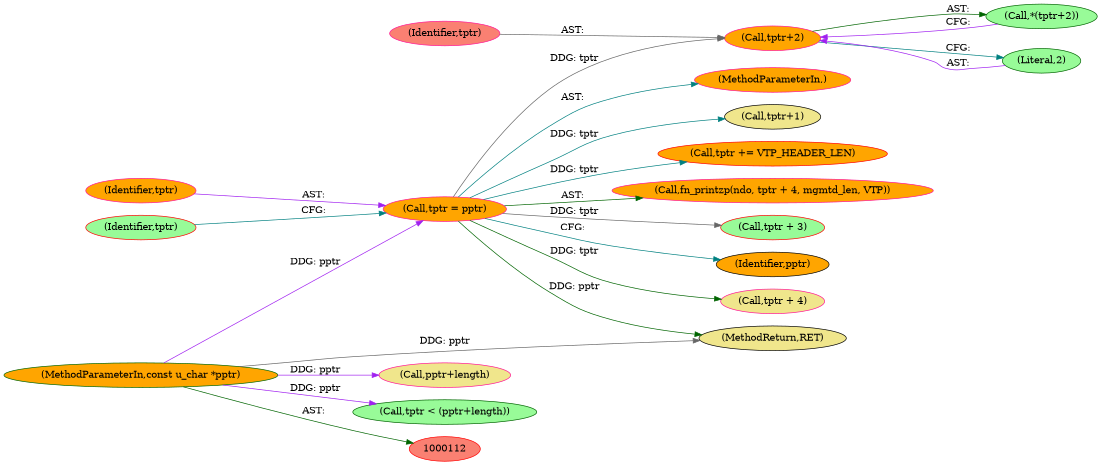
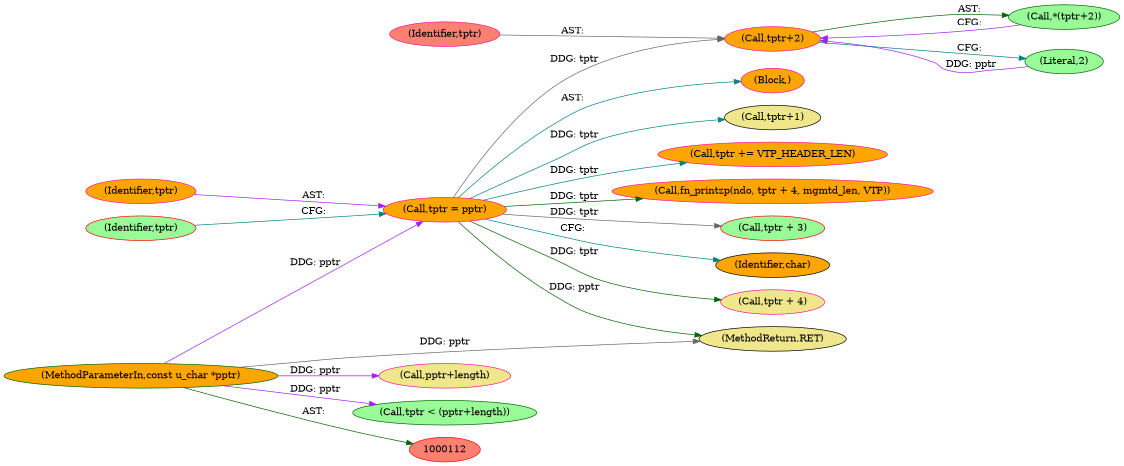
edge "(Literal,2)" -> "(Call,tptr+2)": label "AST: " -> "DDG: pptr"
node "(MethodParameterIn,)": label "(MethodParameterIn,)" -> "(Block,)"
node "(Call,tptr += VTP_HEADER_LEN)": color red -> deeppink
edge "(Call,tptr = pptr)" -> "(Call,fn_printzp(ndo, tptr + 4, mgmtd_len, VTP))": label "AST: " -> "DDG: tptr"
node "(Identifier,pptr)": label "(Identifier,pptr)" -> "(Identifier,char)"
